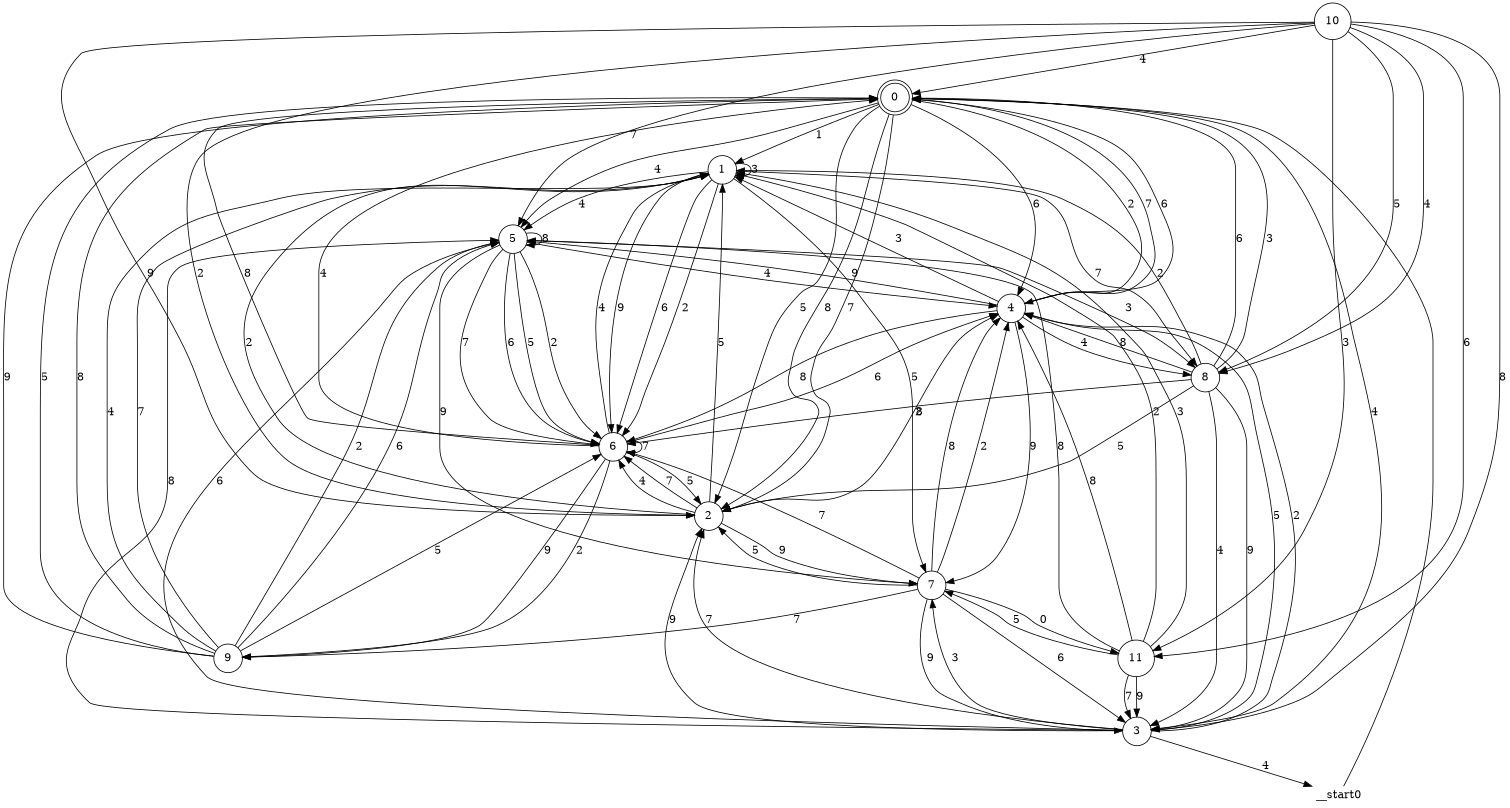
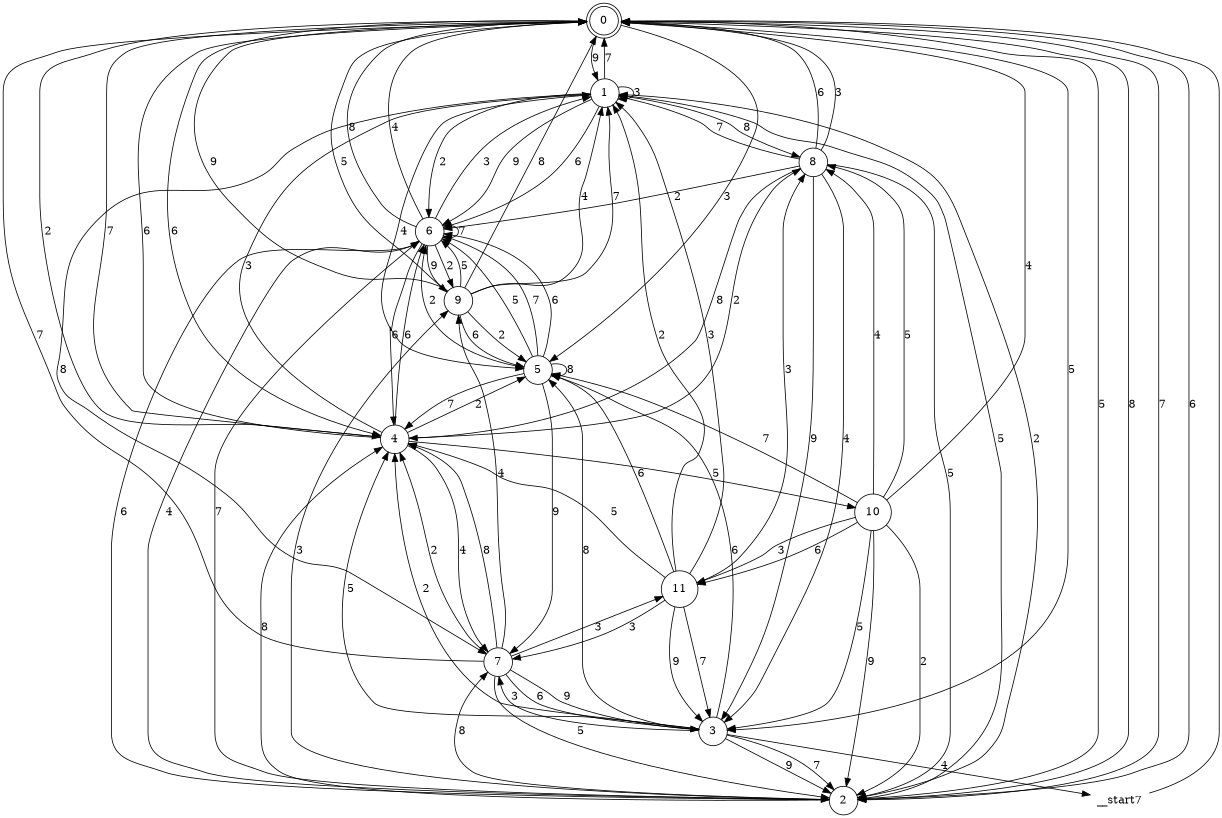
edge "1" -> "0": added, label "7"
edge "0" -> "1": label "1" -> "9"
edge "0" -> "5": label "4" -> "3"
edge "5" -> "8": now "11" -> "8"
edge "5" -> "4": label "4" -> "7"
edge "4" -> "5": label "9" -> "2"
edge "1" -> "8": label "7" -> "8"
edge "8" -> "1": label "2" -> "7"
edge "2" -> "0": added, label "6"
edge "6" -> "1": label "4" -> "3"
edge "4" -> "8": label "4" -> "2"
edge "4" -> "6": label "8" -> "6"
edge "1" -> "7": label "5" -> "8"
edge "10" -> "3": label "8" -> "5"
edge "0" -> "3": label "4" -> "5"
edge "4" -> "7": label "9" -> "4"
edge "11" -> "5": label "8" -> "6"
edge "4" -> "10": added, label "5"
edge "6" -> "2": label "5" -> "6"
edge "11" -> "4": label "8" -> "5"
edge "7" -> "6": now "7" -> "0"
edge "2" -> "7": label "9" -> "8"
edge "7" -> "9": label "7" -> "4"
edge "11" -> "7": label "5" -> "3"
edge "7" -> "11": label "0" -> "3"
edge "2" -> "9": added, label "3"
node "__start0": label "__start0" -> "__start7"
